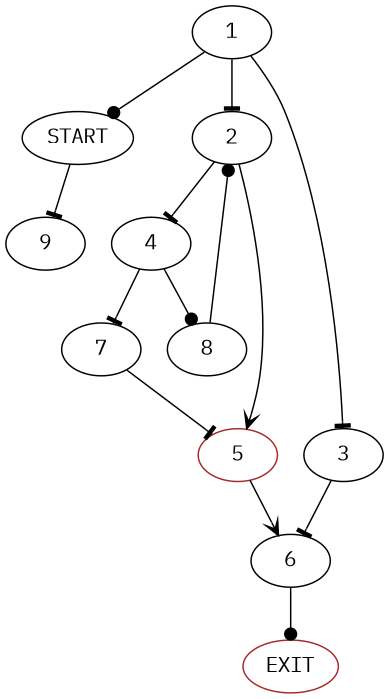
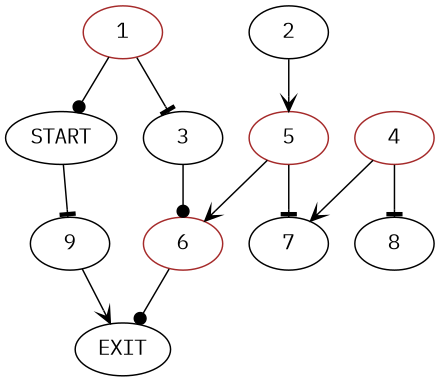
node "1": color black -> brown
edge "1" -> "2": removed
edge "2" -> "4": removed
node "4": color black -> brown
edge "8" -> "2": removed
edge "9" -> "EXIT": added
edge "4" -> "8": arrowhead dot -> tee
edge "4" -> "7": arrowhead tee -> vee
edge "7" -> "5": reversed
edge "3" -> "6": arrowhead tee -> dot
node "6": color black -> brown
node "EXIT": color brown -> black
